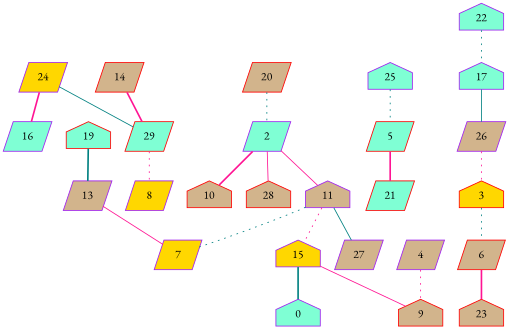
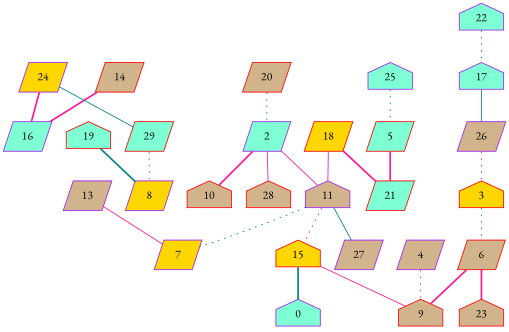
edge "14" -- "29": now "14" -- "16"
node "18": added
edge "19" -- "13": now "19" -- "8"
node "15": color purple -> red
edge "6" -- "9": added
